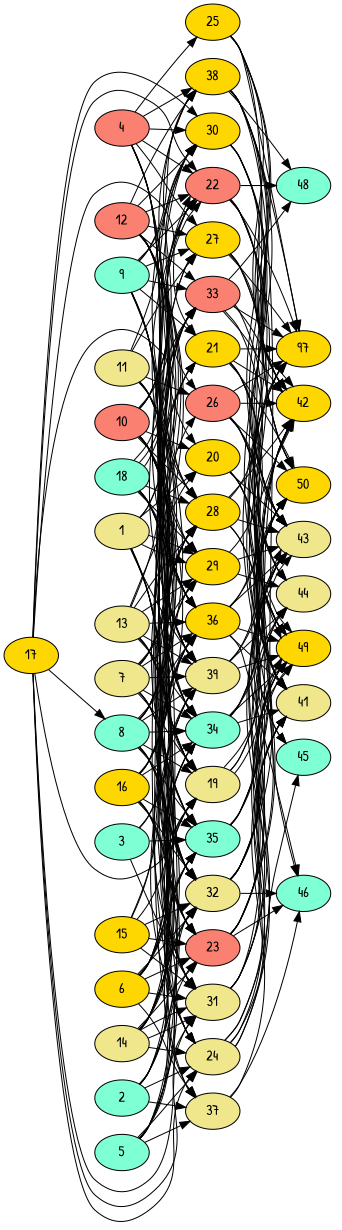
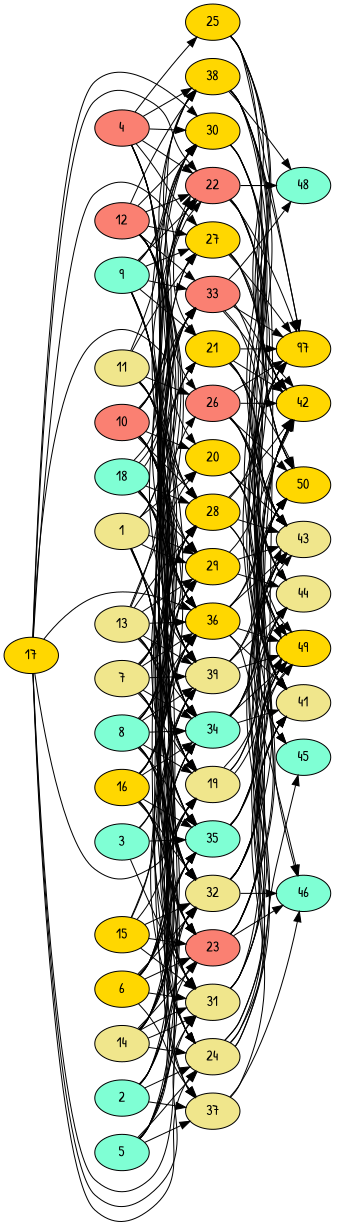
edge "17" -> "8": now "17" -> "36"
